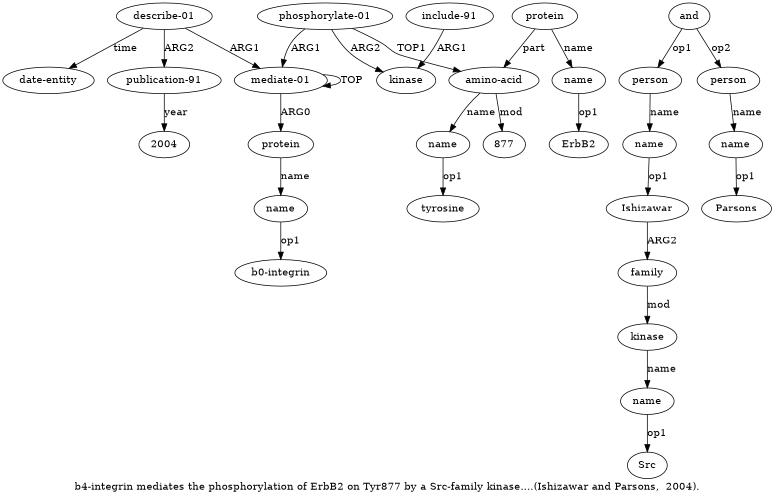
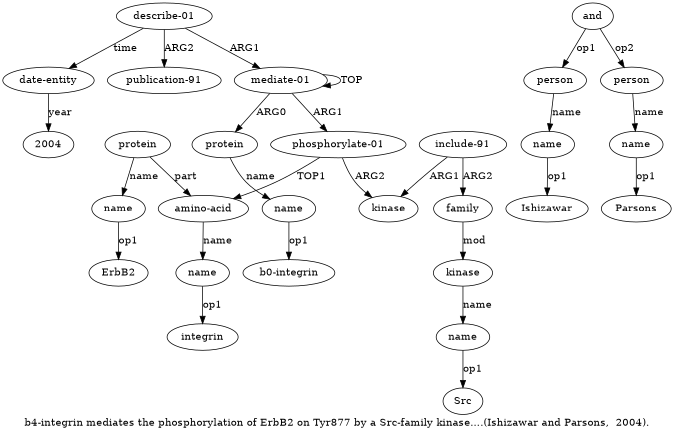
edge "phosphorylate-01" -> "mediate-01": reversed
edge "publication-91" -> "2004": now "date-entity" -> "2004"
node "877": removed
node "tyrosine": label "tyrosine" -> "integrin"
edge "Ishizawar" -> "family": now "include-91" -> "family"
